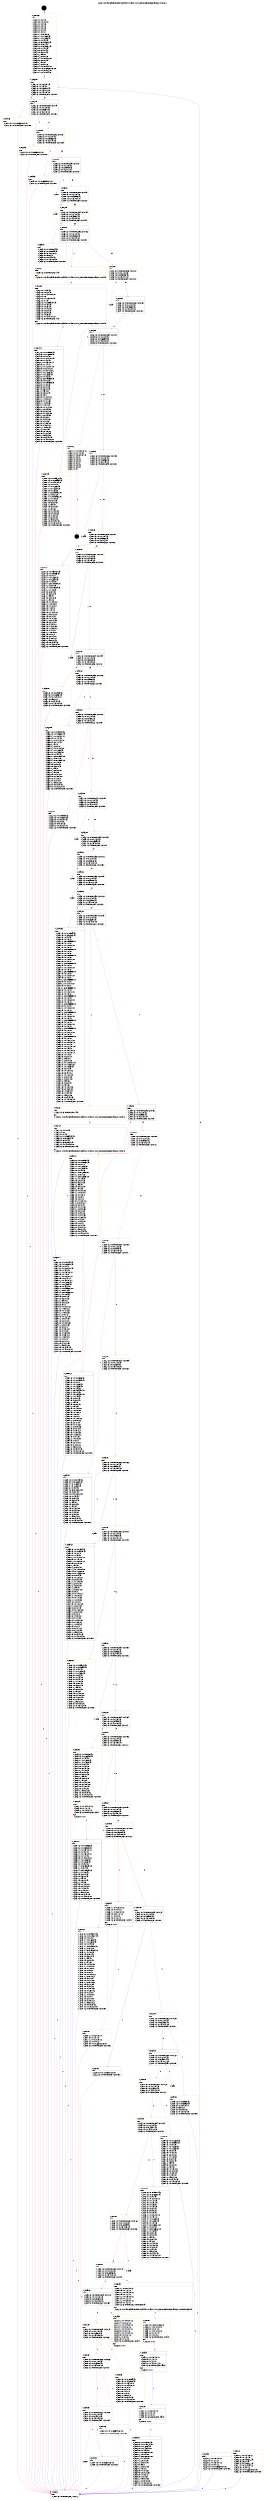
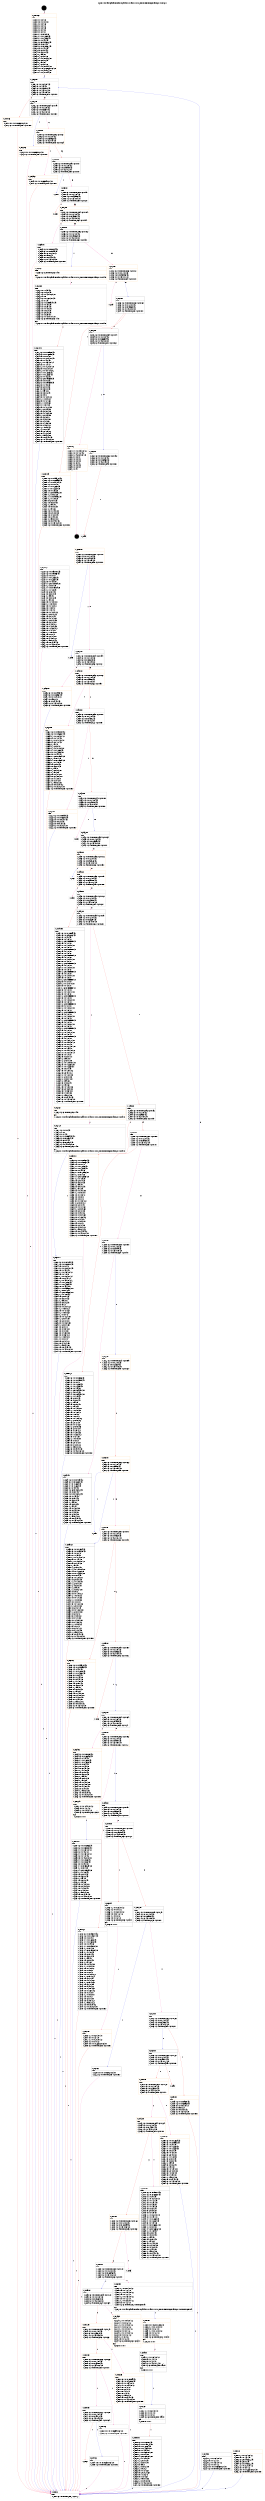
node "0x401dbc [28]": removed
